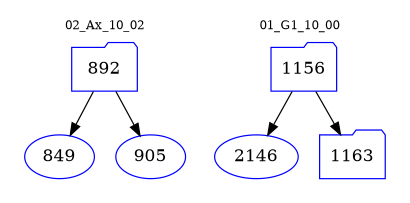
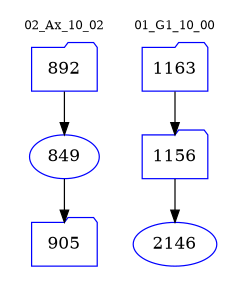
edge "892" -> "905": now "849" -> "905"
edge "1156" -> "1163": reversed
node "905": shape ellipse -> folder
